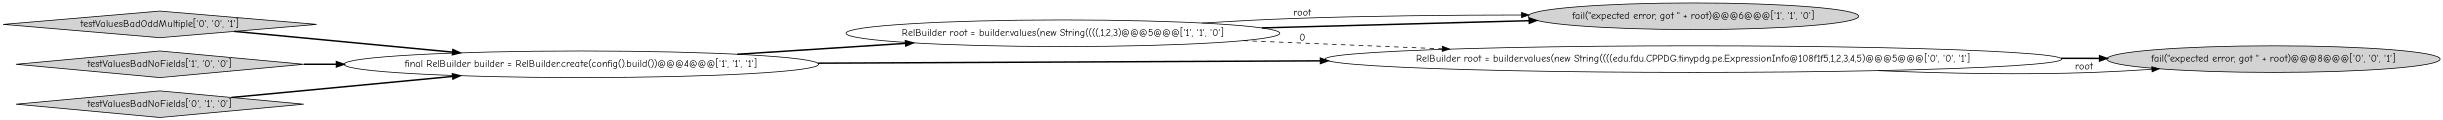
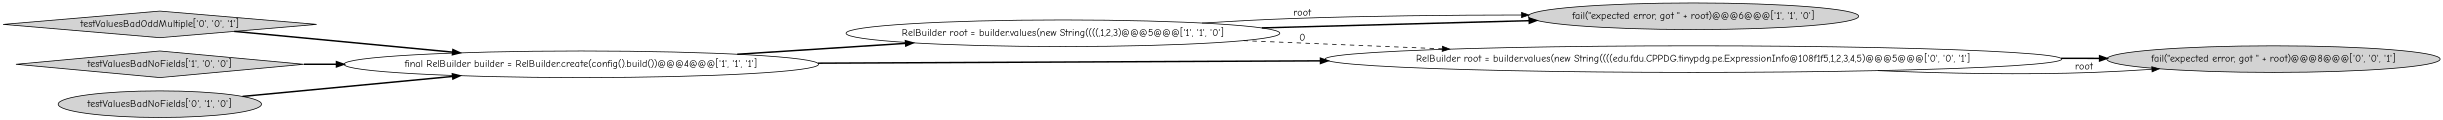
node "testValuesBadNoFields['0', '1', '0']": shape diamond -> ellipse
